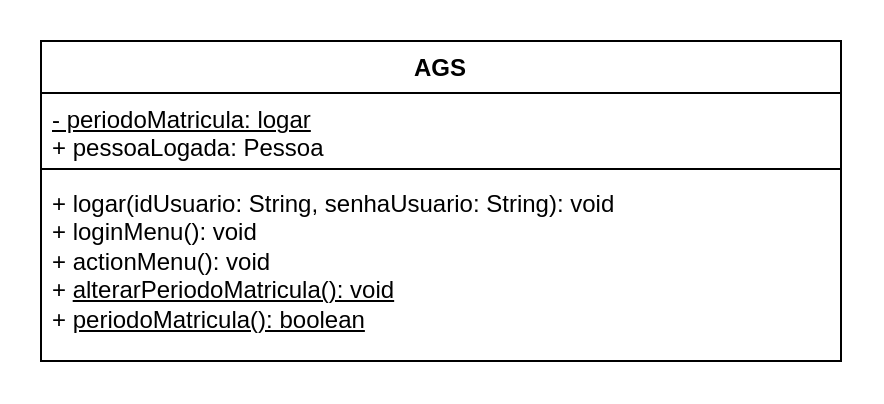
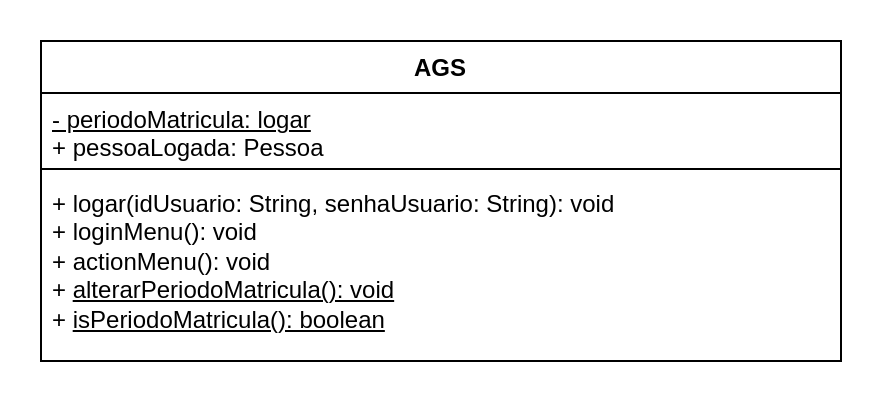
node "+ logar(idUsuario: String, senhaUsuario: String): void + loginMenu(): void + actionMenu(): void + alterarPeriodoMatricula(): void + periodoMatricula(): boolean": label "+ logar(idUsuario: String, senhaUsuario: String): void + loginMenu(): void + actionMenu(): void + alterarPeriodoMatricula(): void + periodoMatricula(): boolean" -> "+ logar(idUsuario: String, senhaUsuario: String): void + loginMenu(): void + actionMenu(): void + alterarPeriodoMatricula(): void + isPeriodoMatricula(): boolean"
